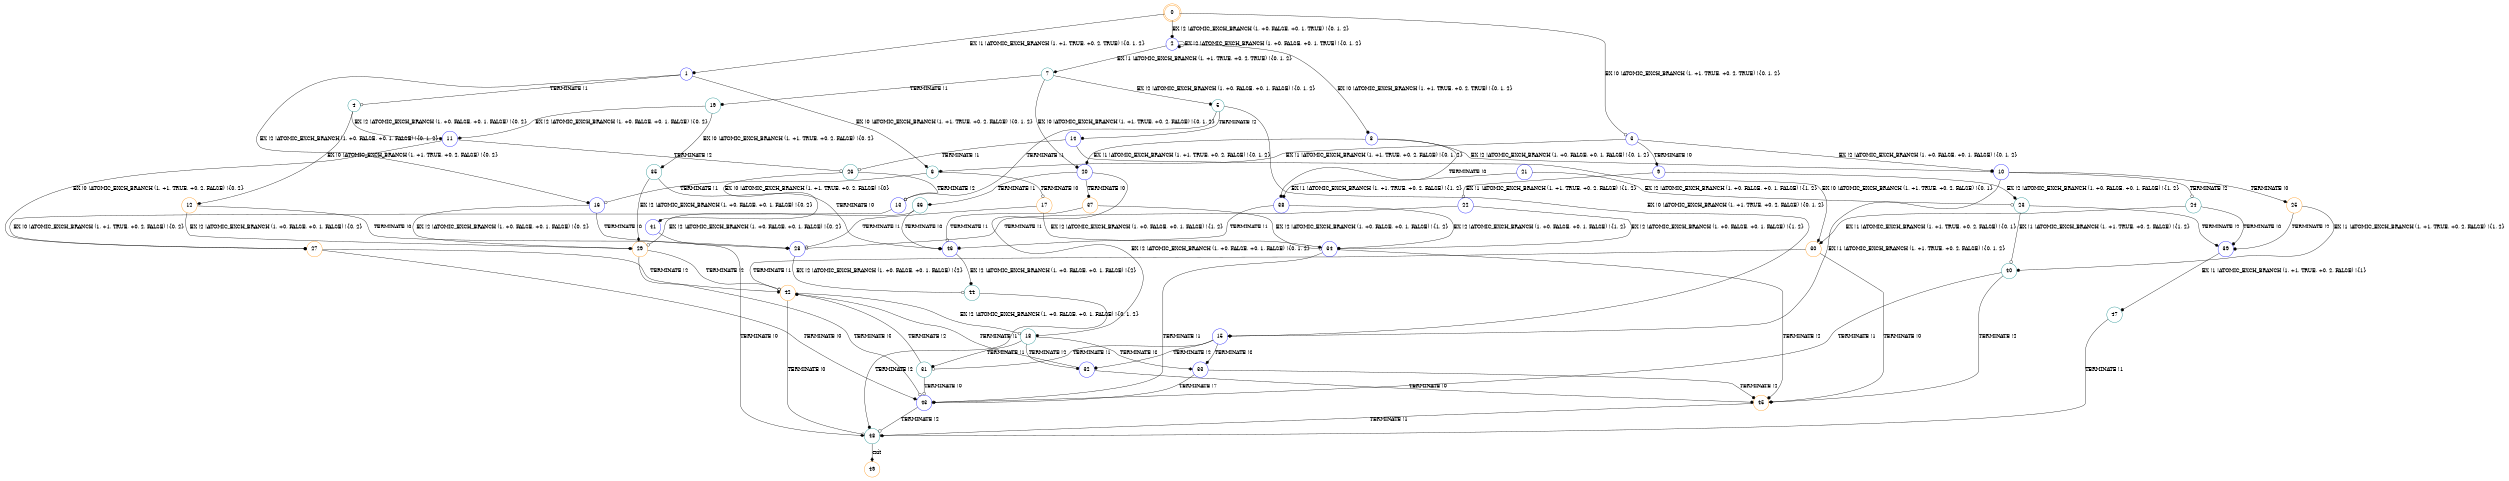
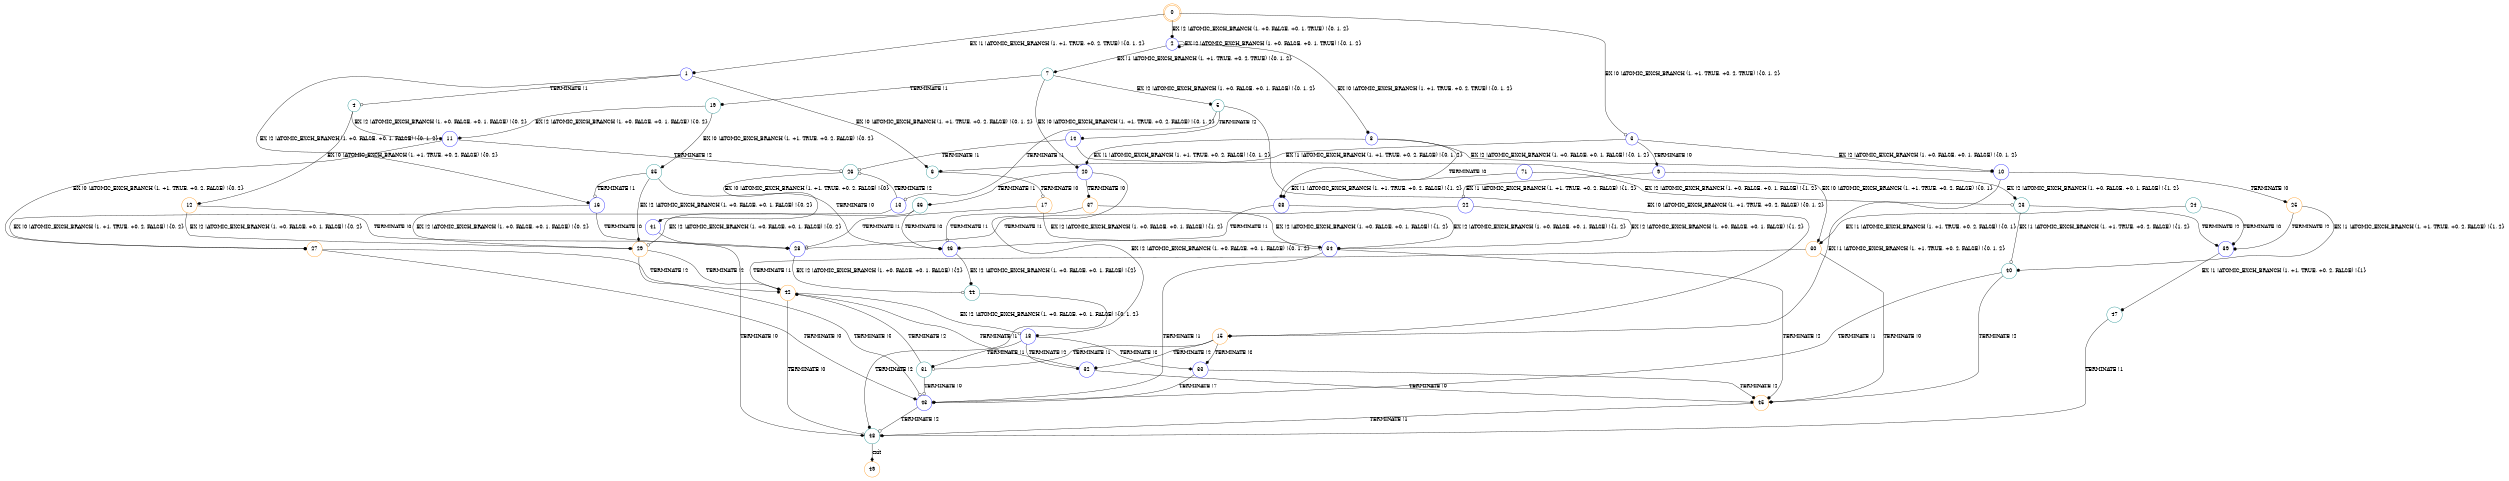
node "21": label "21" -> "71"
edge "26" -> "13": reversed
edge "10" -> "24": removed, label "TERMINATE !2"
edge "6" -> "16": now "35" -> "16"
edge "29" -> "42": arrowhead odot -> diamond
node "18": color teal -> blue
node "15": color blue -> darkorange
